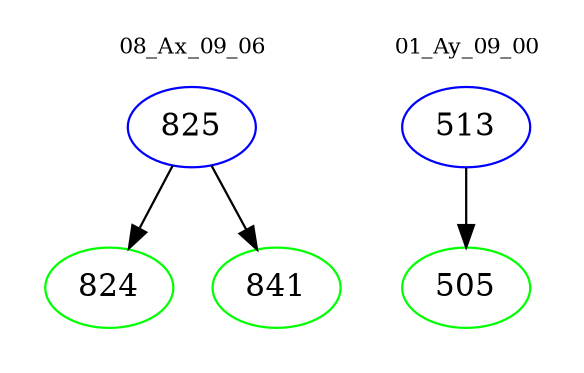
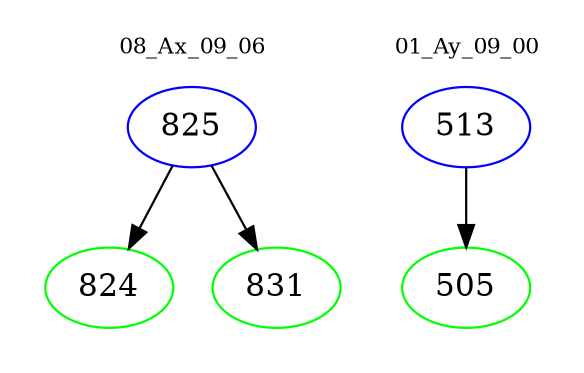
node "841": label "841" -> "831"
